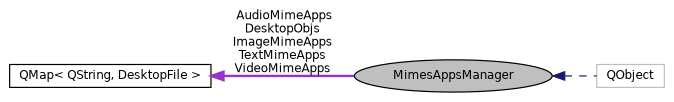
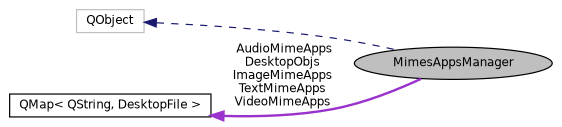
edge "QObject" -> "MimesAppsManager": reversed
